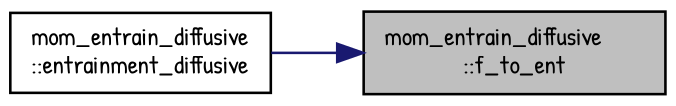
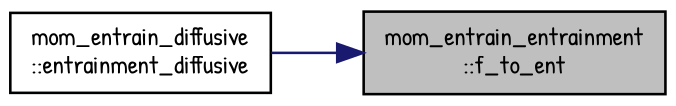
node "mom_entrain_diffusive ::f_to_ent": label "mom_entrain_diffusive ::f_to_ent" -> "mom_entrain_entrainment ::f_to_ent"
